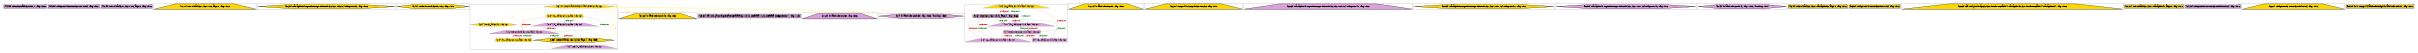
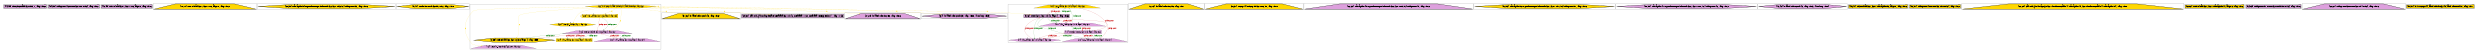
node "[66/67]  %idxprom153 = zext i32 %94 to i64, !dbg !1576": fillcolor gold -> plum
edge "[22/25]  %96 = load i32, i32* %j138, align 4, !dbg !1587" -> "[20/21]  %94 = load i32, i32* %j138, align 4, !dbg !1579": now "[17/26]  store i32 %inc159, i32* %j138, align 4, !dbg !1587" -> "[20/21]  %94 = load i32, i32* %j138, align 4, !dbg !1579"
edge "[7/14]  store i32 %inc156, i32* %i142, align 4, !dbg !1582" -> "[5/16]  store i32 0, i32* %i142, align 4, !dbg !1566": now "[8/9]  %95 = load i32, i32* %i142, align 4, !dbg !1582" -> "[5/16]  store i32 0, i32* %i142, align 4, !dbg !1566"
node "[8/9]  %95 = load i32, i32* %i142, align 4, !dbg !1582": shape folder -> hexagon
